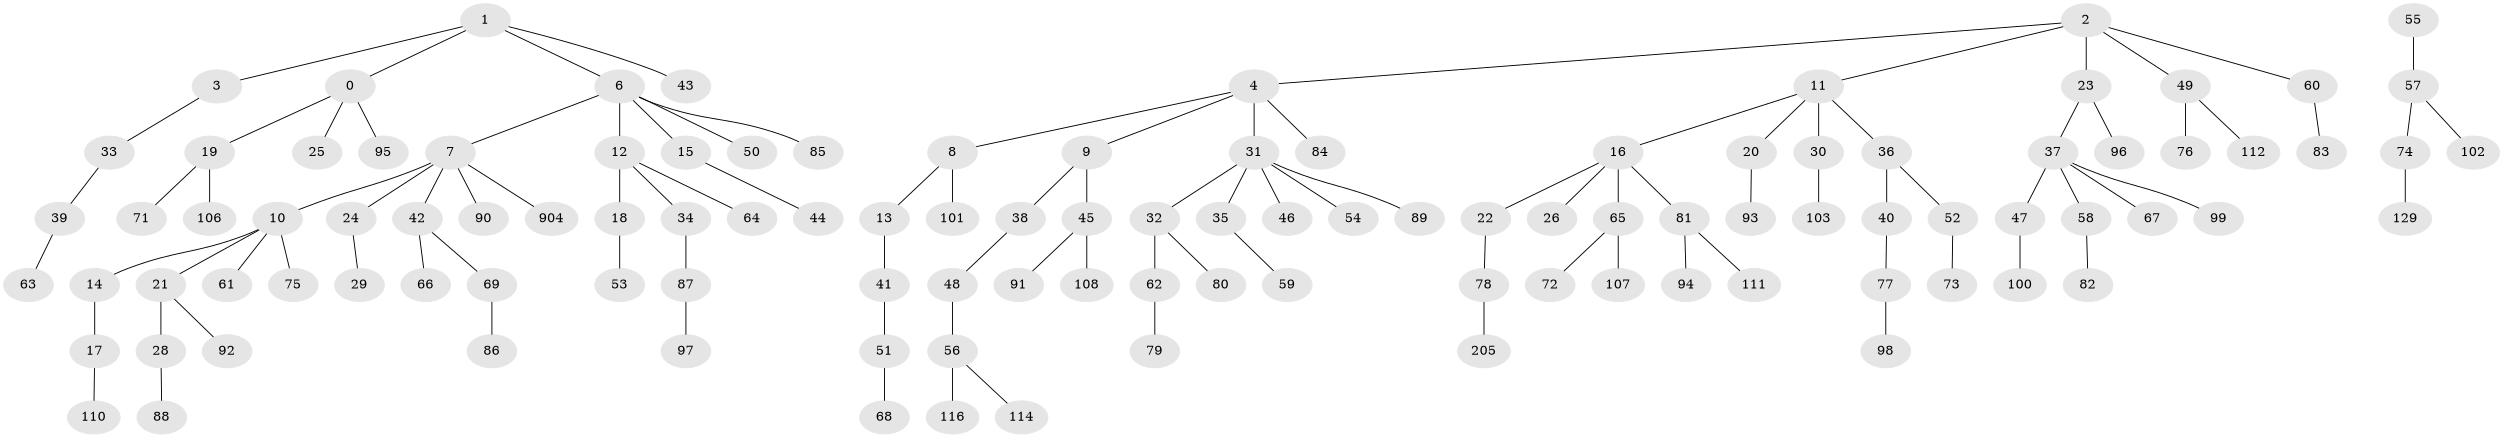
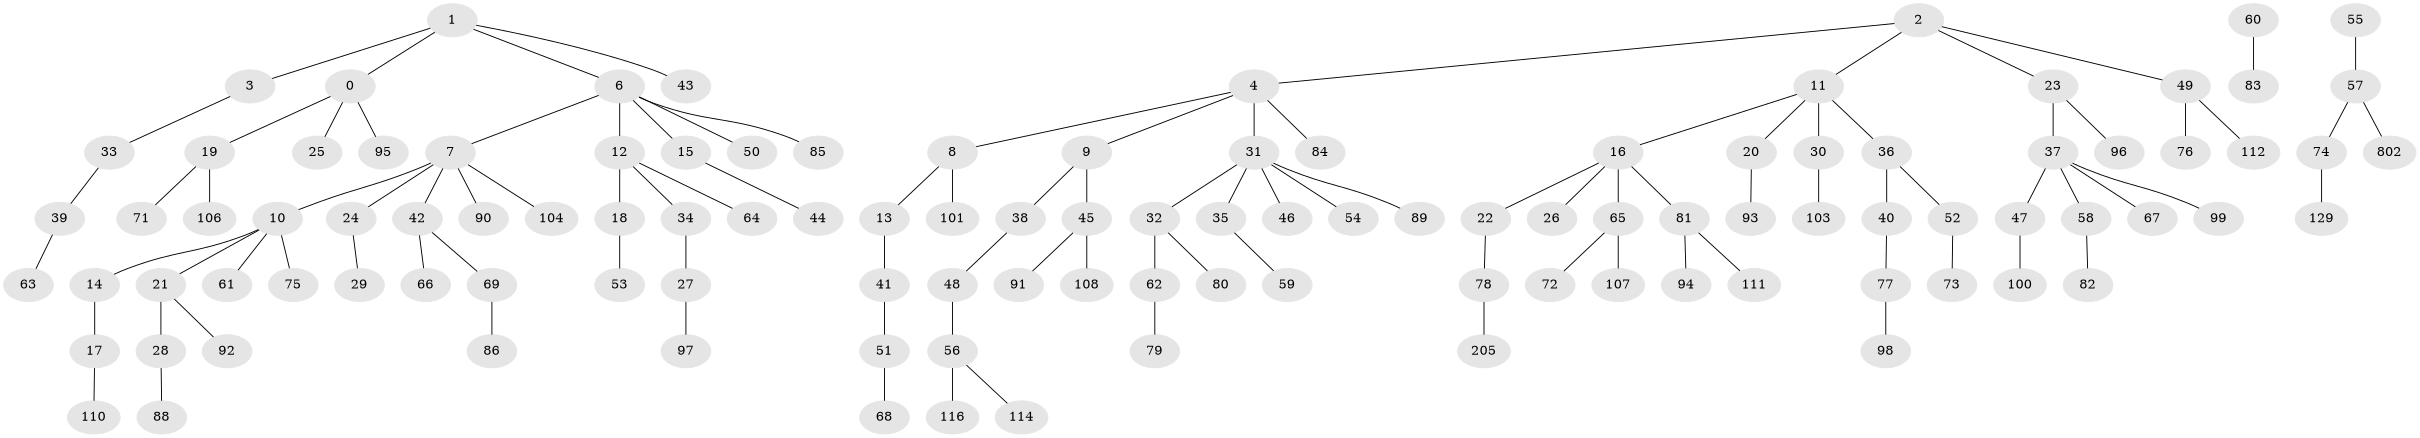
edge "2" -- "60": removed
node "102": label "102" -> "802"
node "904": label "904" -> "104"
node "87": label "87" -> "27"
